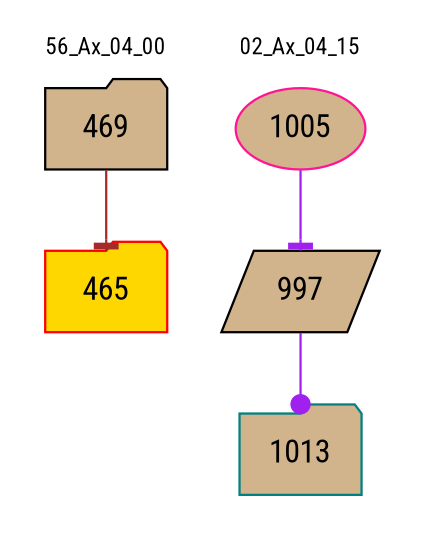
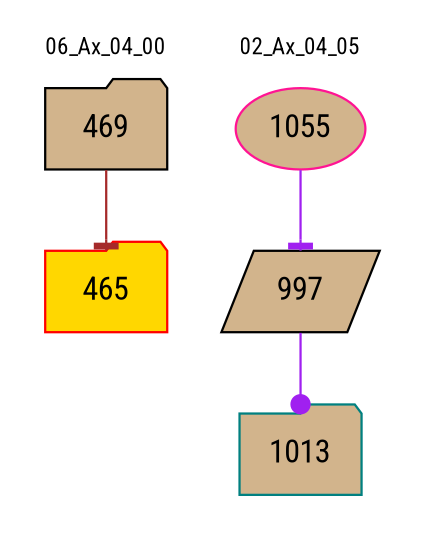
cluster "56_Ax_04_00": label "56_Ax_04_00" -> "06_Ax_04_00"
cluster "02_Ax_04_15": label "02_Ax_04_15" -> "02_Ax_04_05"
node "1005": label "1005" -> "1055"
